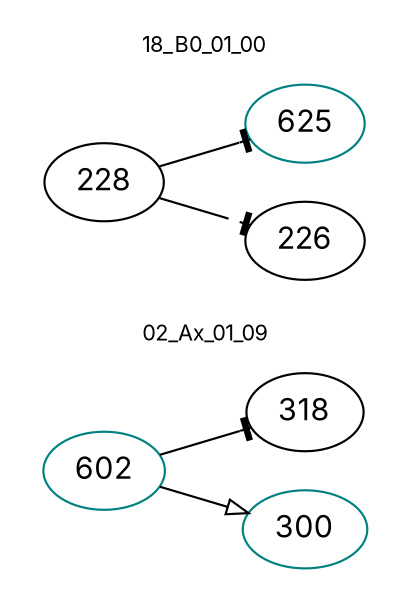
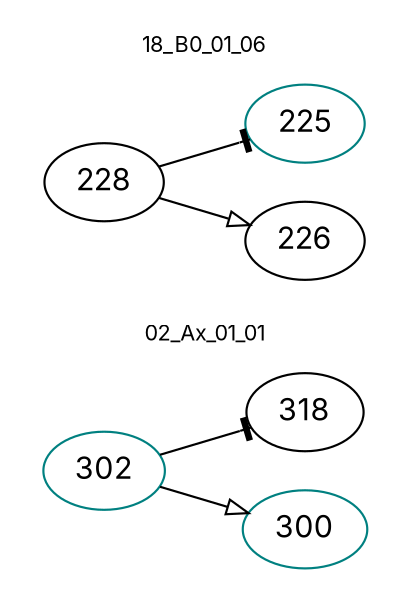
cluster "18_B0_01_00": label "18_B0_01_00" -> "18_B0_01_06"
node "625": label "625" -> "225"
edge "228" -> "226": arrowhead tee -> onormal
cluster "02_Ax_01_09": label "02_Ax_01_09" -> "02_Ax_01_01"
node "602": label "602" -> "302"
